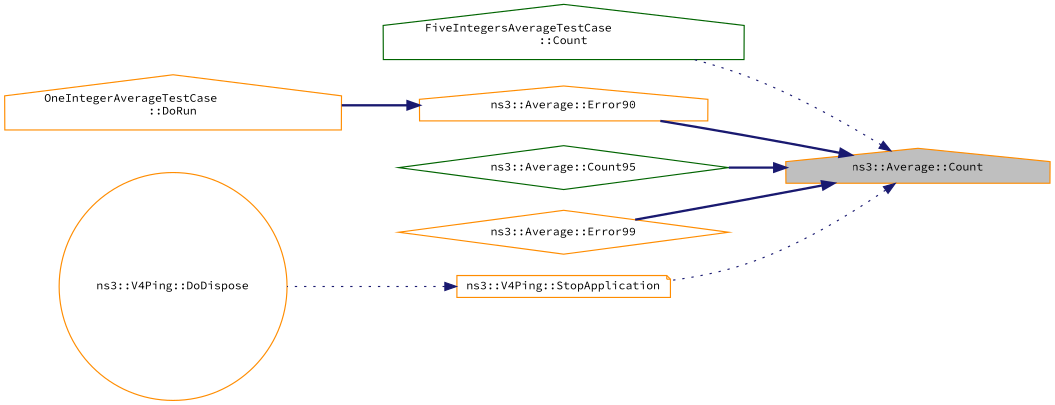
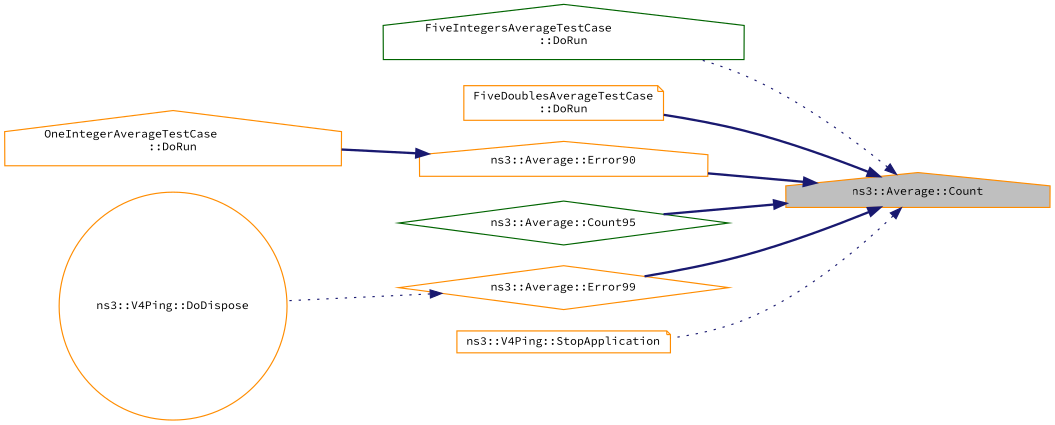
node "FiveIntegersAverageTestCase ::Count": label "FiveIntegersAverageTestCase ::Count" -> "FiveIntegersAverageTestCase ::DoRun"
node "FiveDoublesAverageTestCase ::DoRun": added
edge "ns3::V4Ping::DoDispose" -> "ns3::V4Ping::StopApplication": now "ns3::V4Ping::DoDispose" -> "ns3::Average::Error99"
